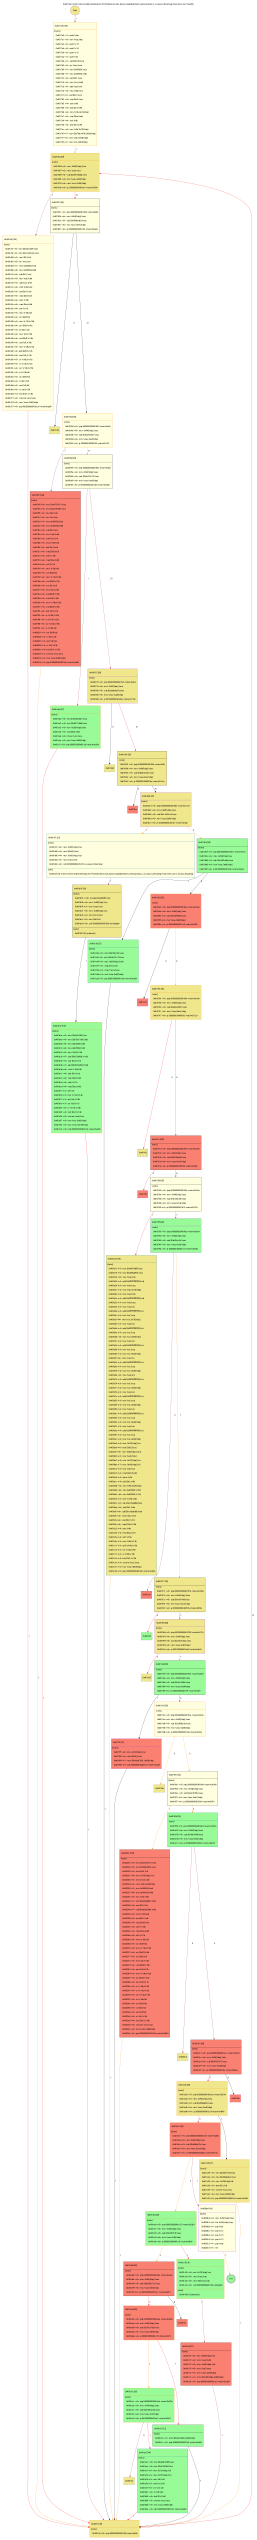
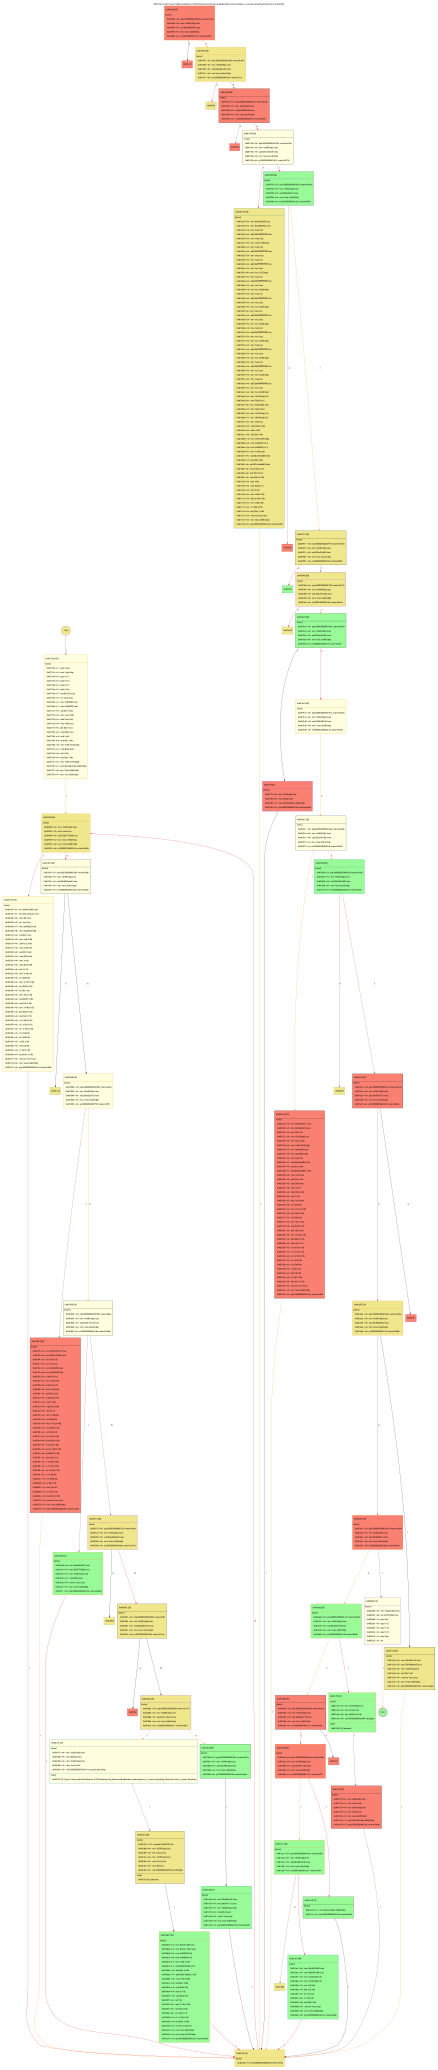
edge "0x4018c9 [28]" -> "0x4018e5 [28]": removed, label "8"
node "0x40214a": removed
node "0x401c29 [27]": color darkorange -> black
